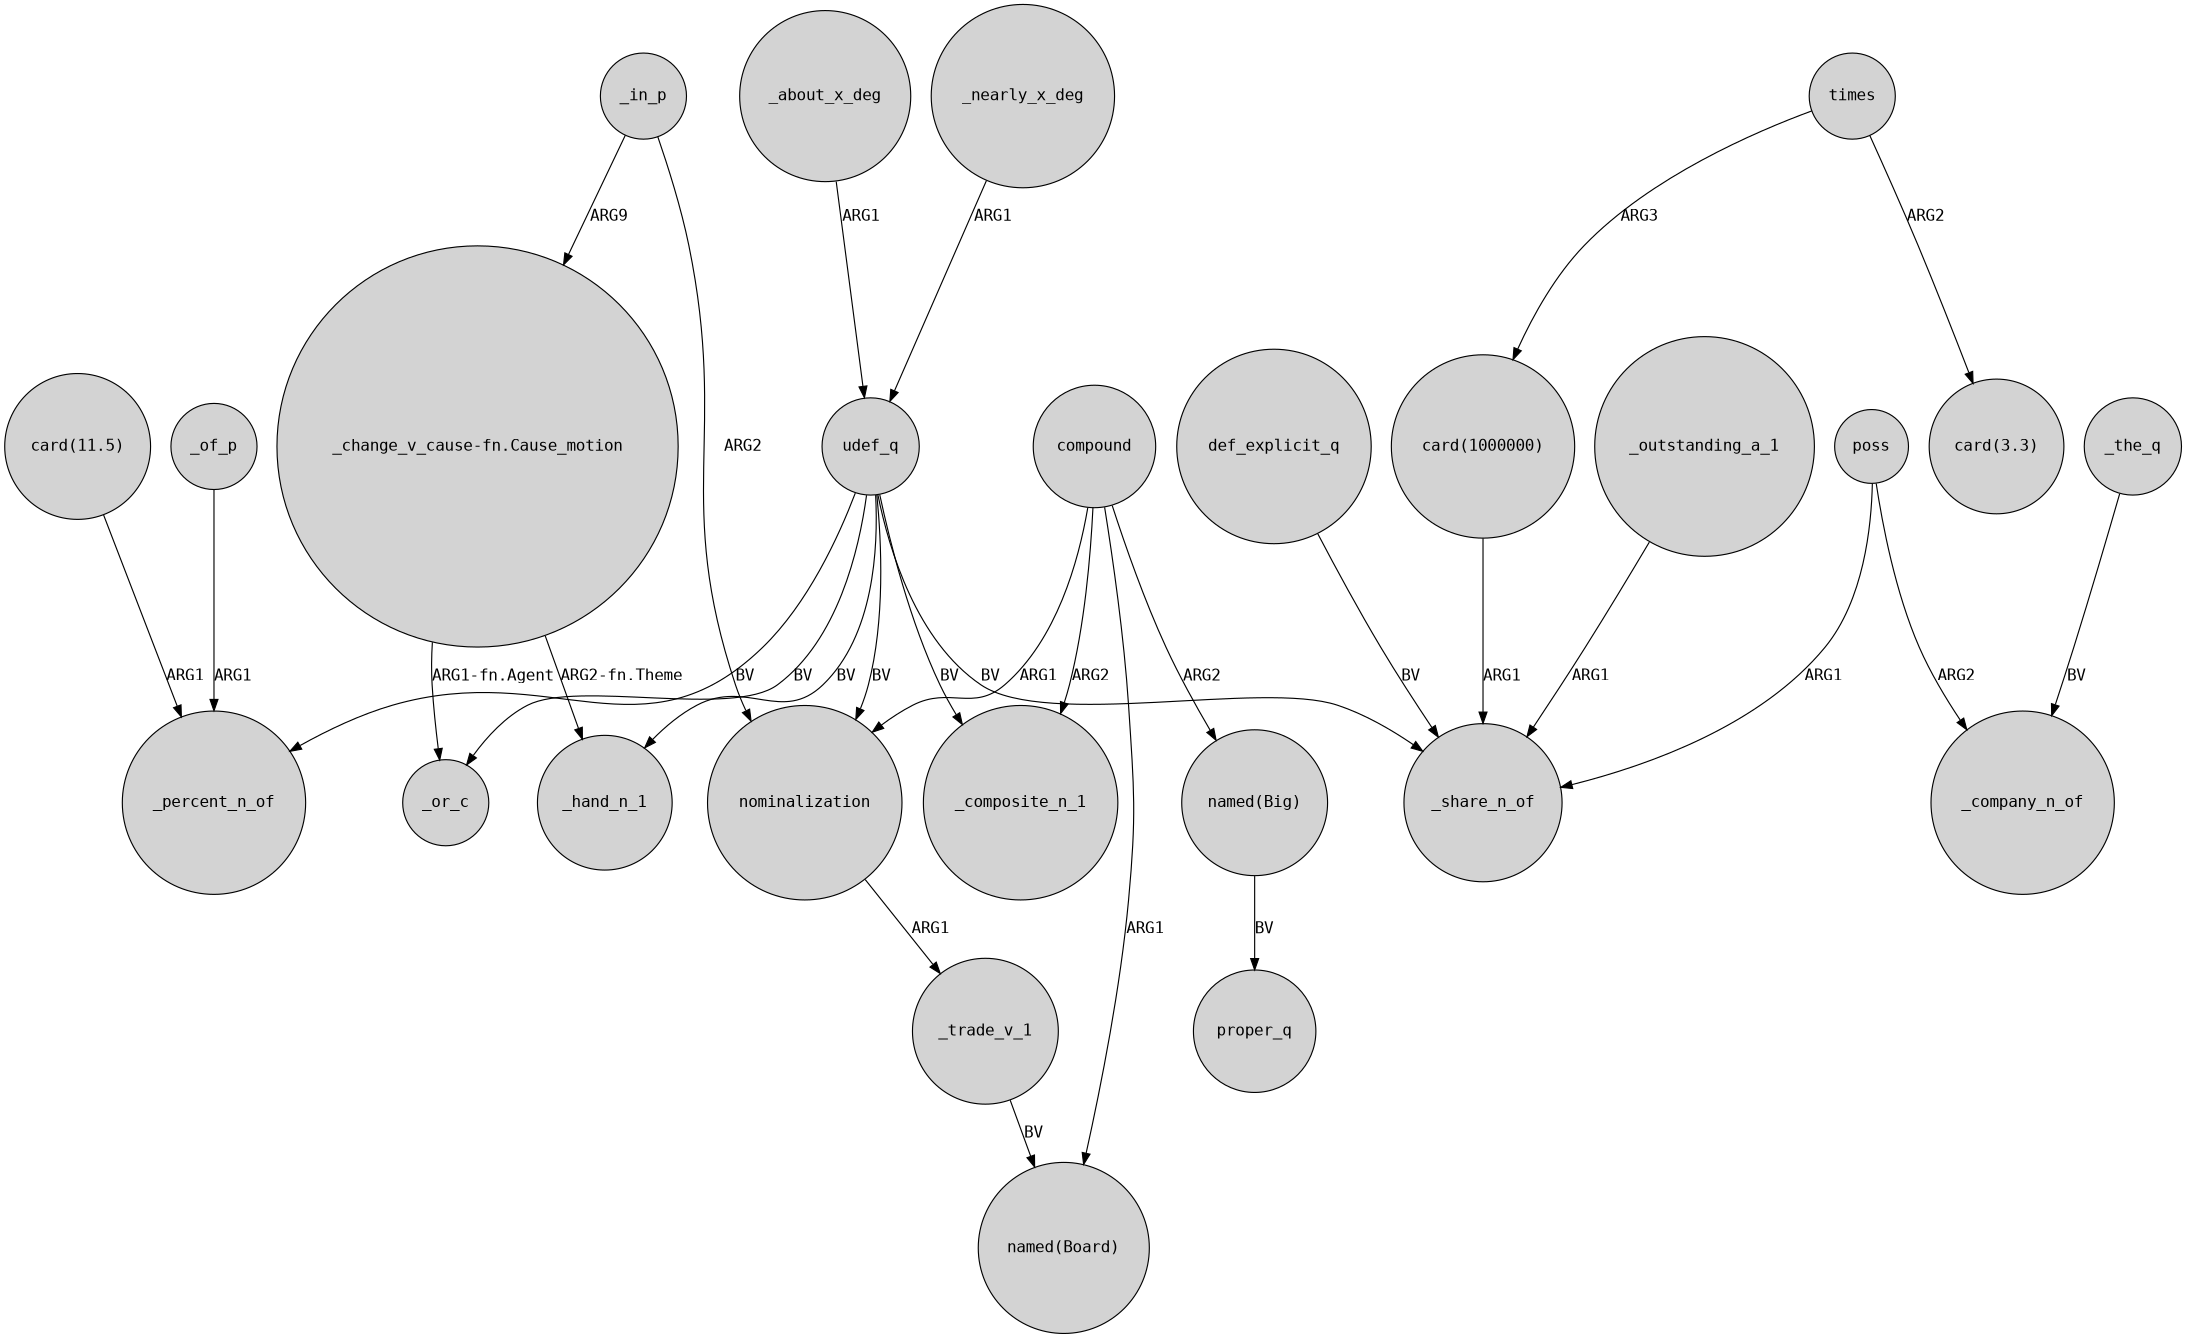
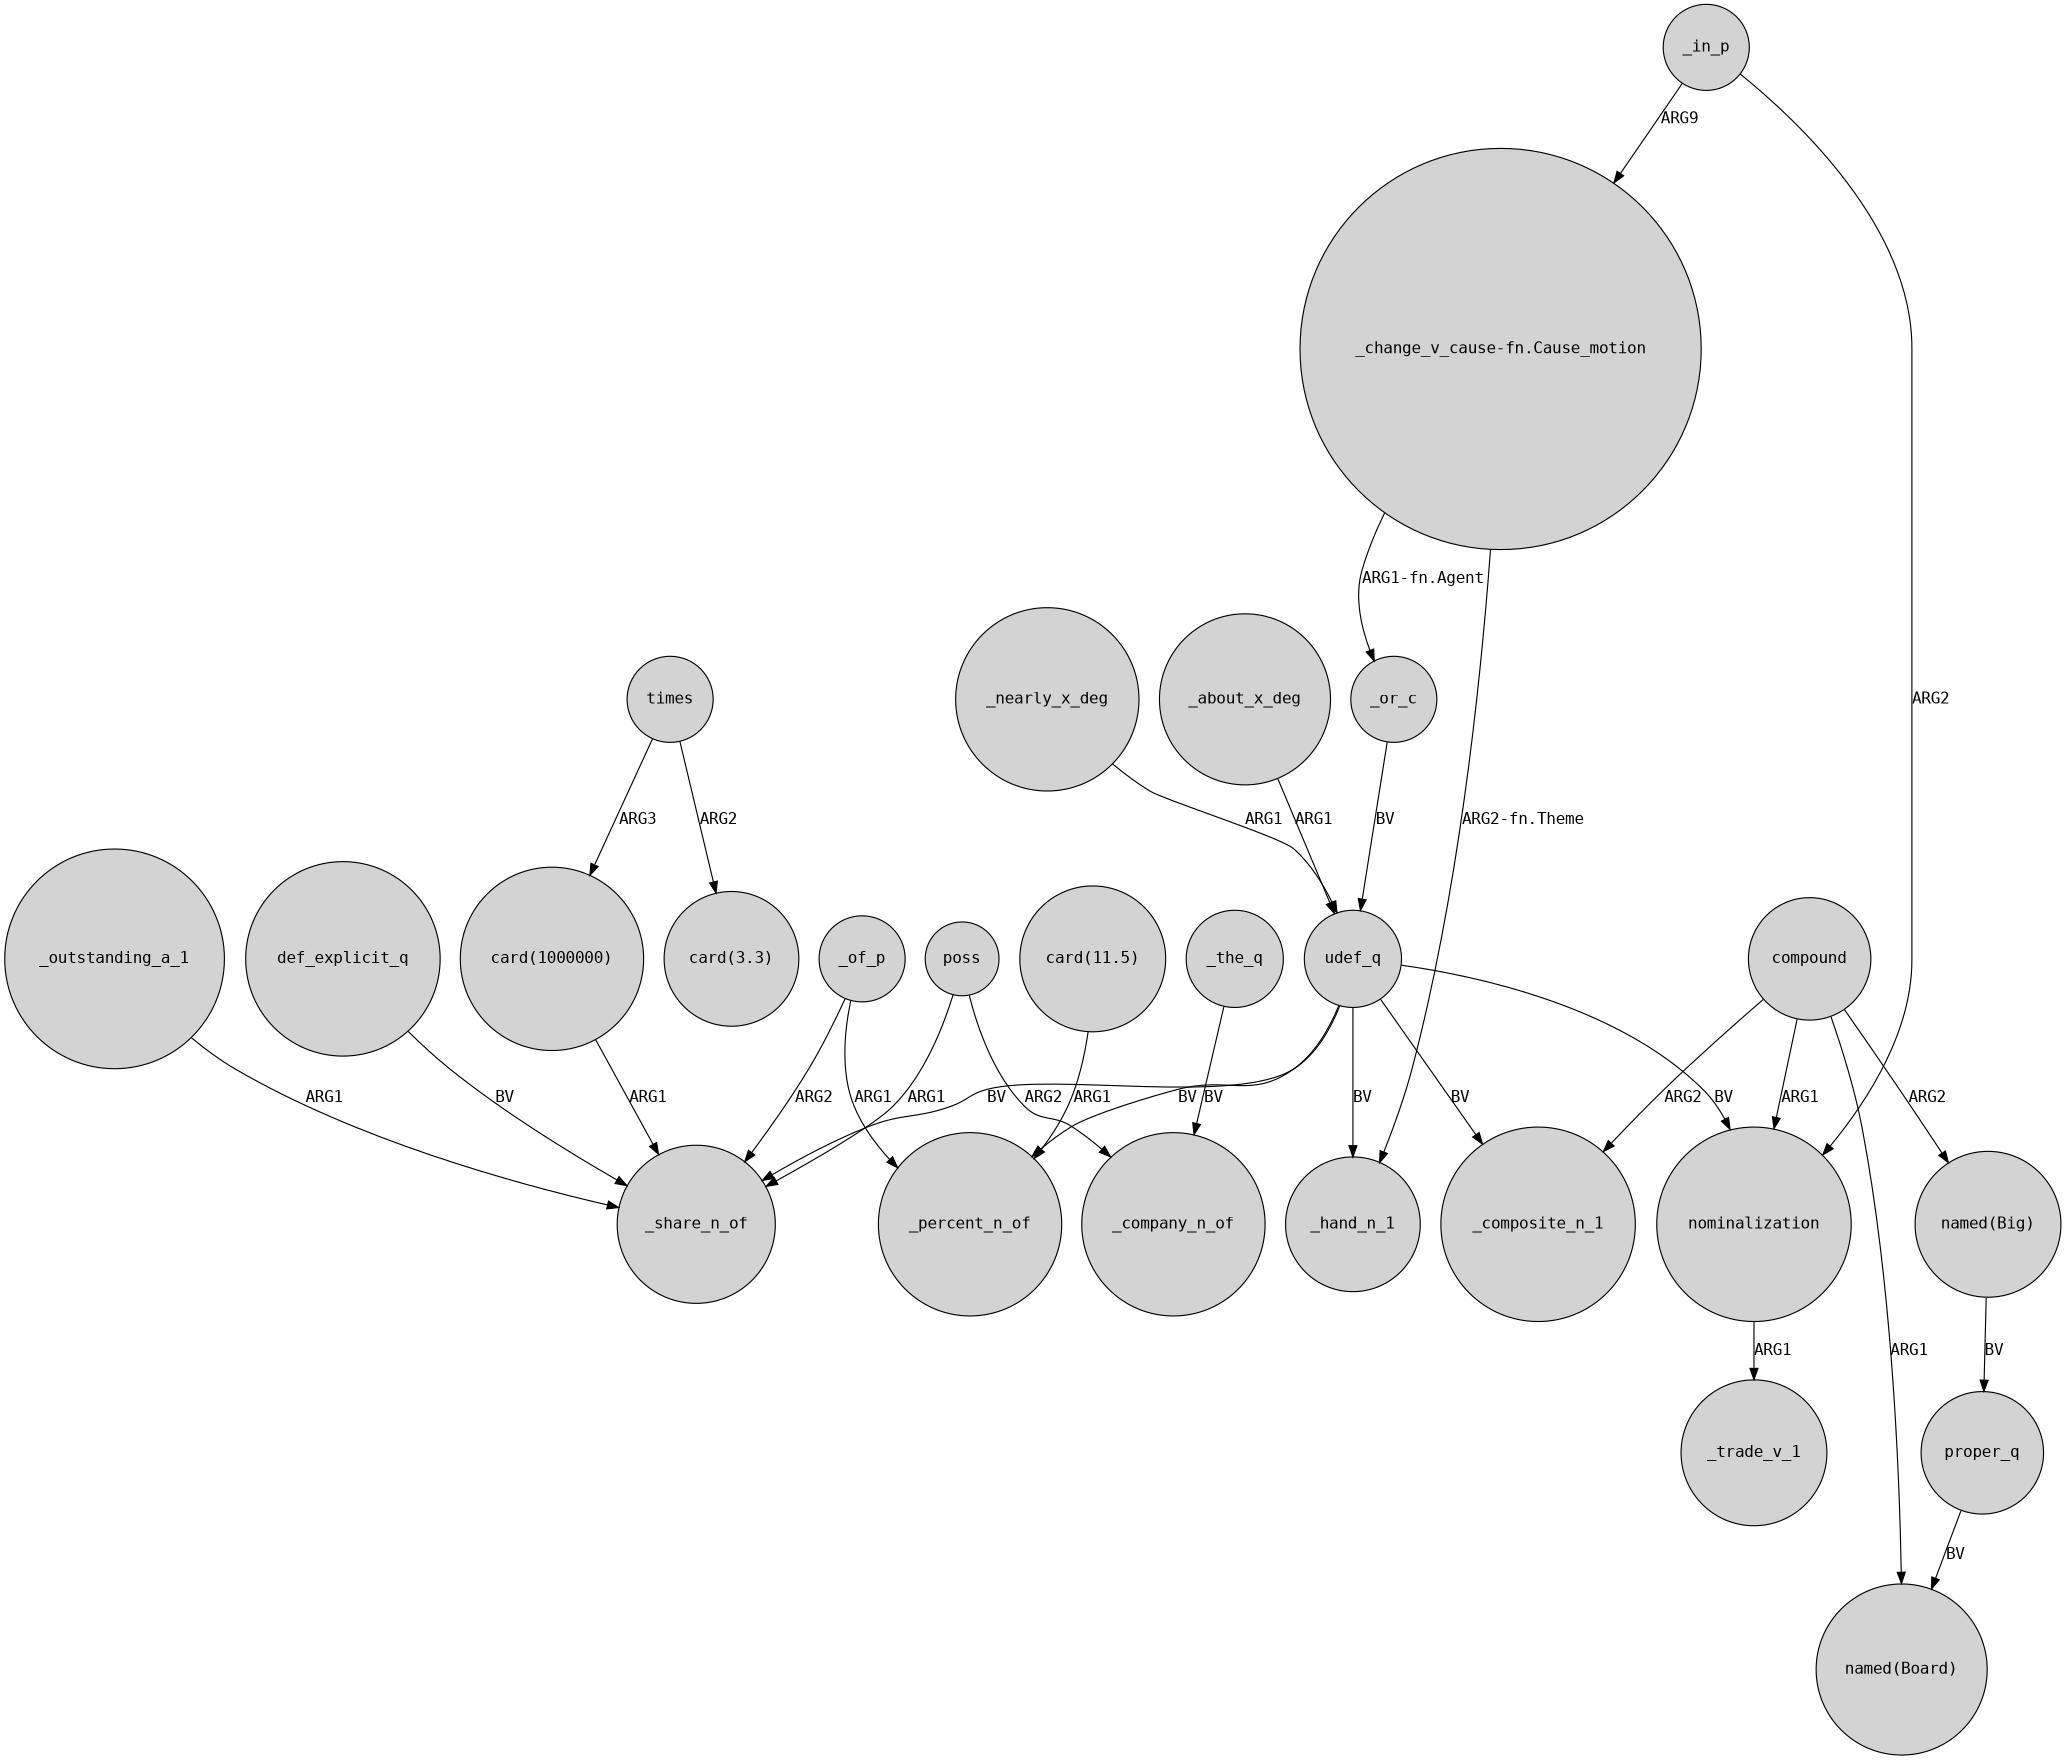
edge "udef_q" -> "_or_c": reversed
edge "_of_p" -> "_share_n_of": added, label "ARG2"
edge "_trade_v_1" -> "named(Board)": now "proper_q" -> "named(Board)"
